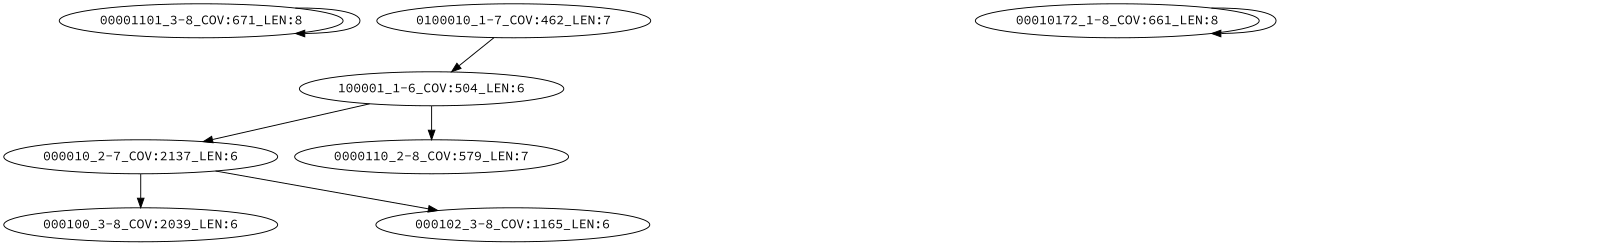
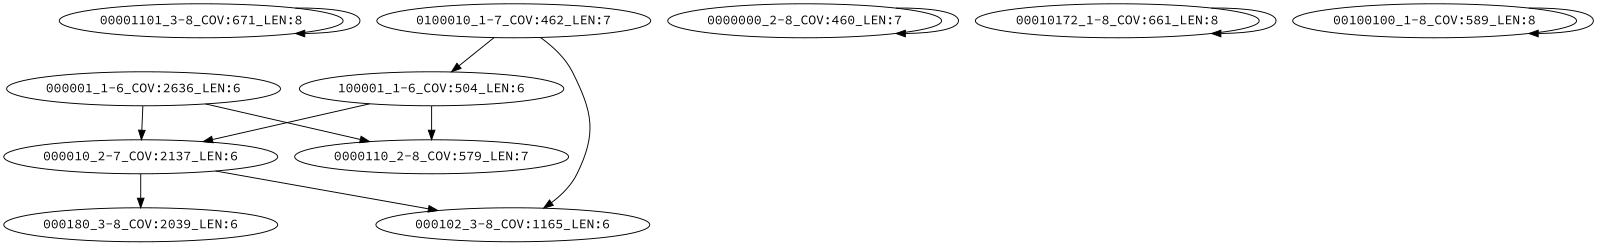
node "0000000_2-8_COV:460_LEN:7": added
node "00100100_1-8_COV:589_LEN:8": added
node "000001_1-6_COV:2636_LEN:6": added
edge "0100010_1-7_COV:462_LEN:7" -> "000102_3-8_COV:1165_LEN:6": added
node "000100_3-8_COV:2039_LEN:6": label "000100_3-8_COV:2039_LEN:6" -> "000180_3-8_COV:2039_LEN:6"
